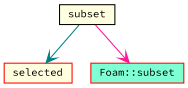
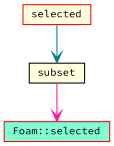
edge "subset" -> "selected": reversed
node "Foam::subset": label "Foam::subset" -> "Foam::selected"
